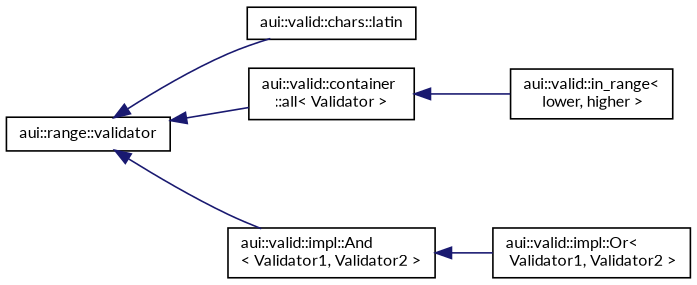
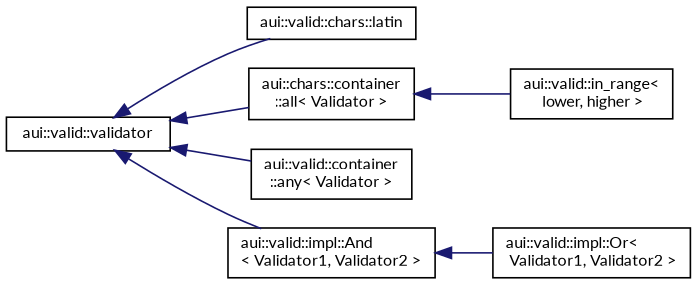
node "aui::valid::container ::all< Validator >": label "aui::valid::container ::all< Validator >" -> "aui::chars::container ::all< Validator >"
node "aui::range::validator": label "aui::range::validator" -> "aui::valid::validator"
node "aui::valid::container ::any< Validator >": added
